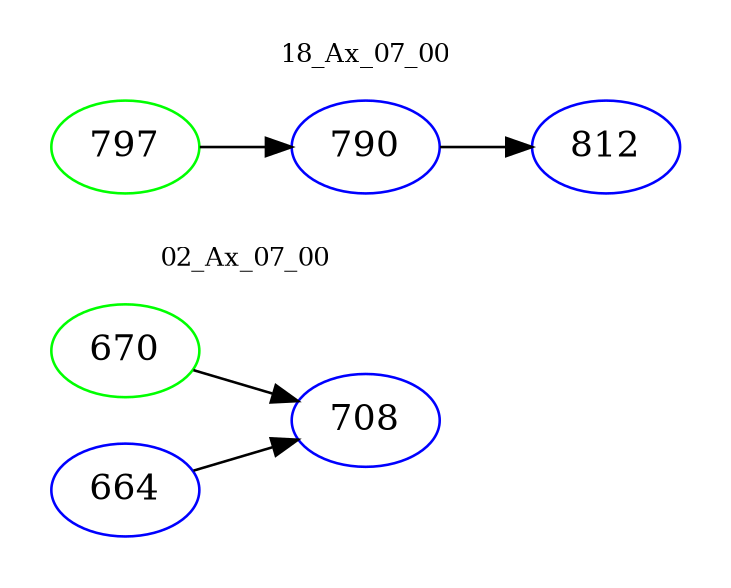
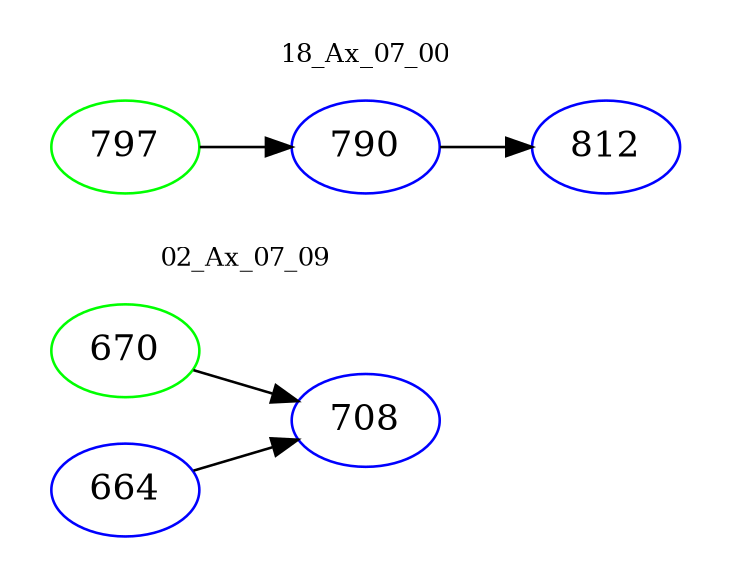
cluster "02_Ax_07_00": label "02_Ax_07_00" -> "02_Ax_07_09"
